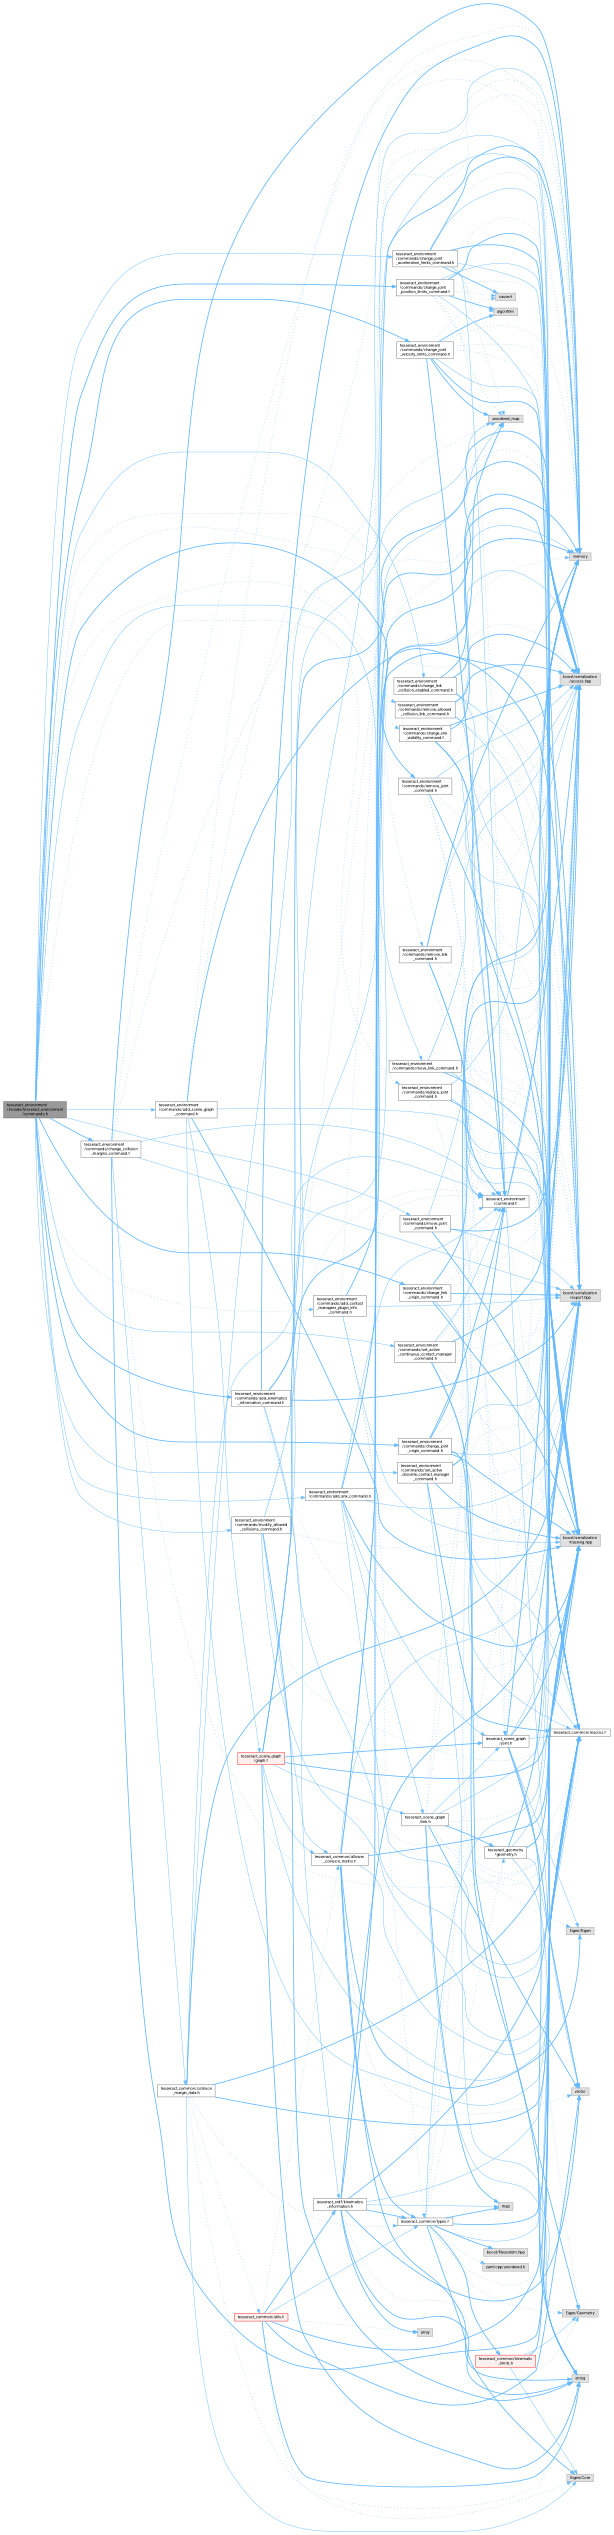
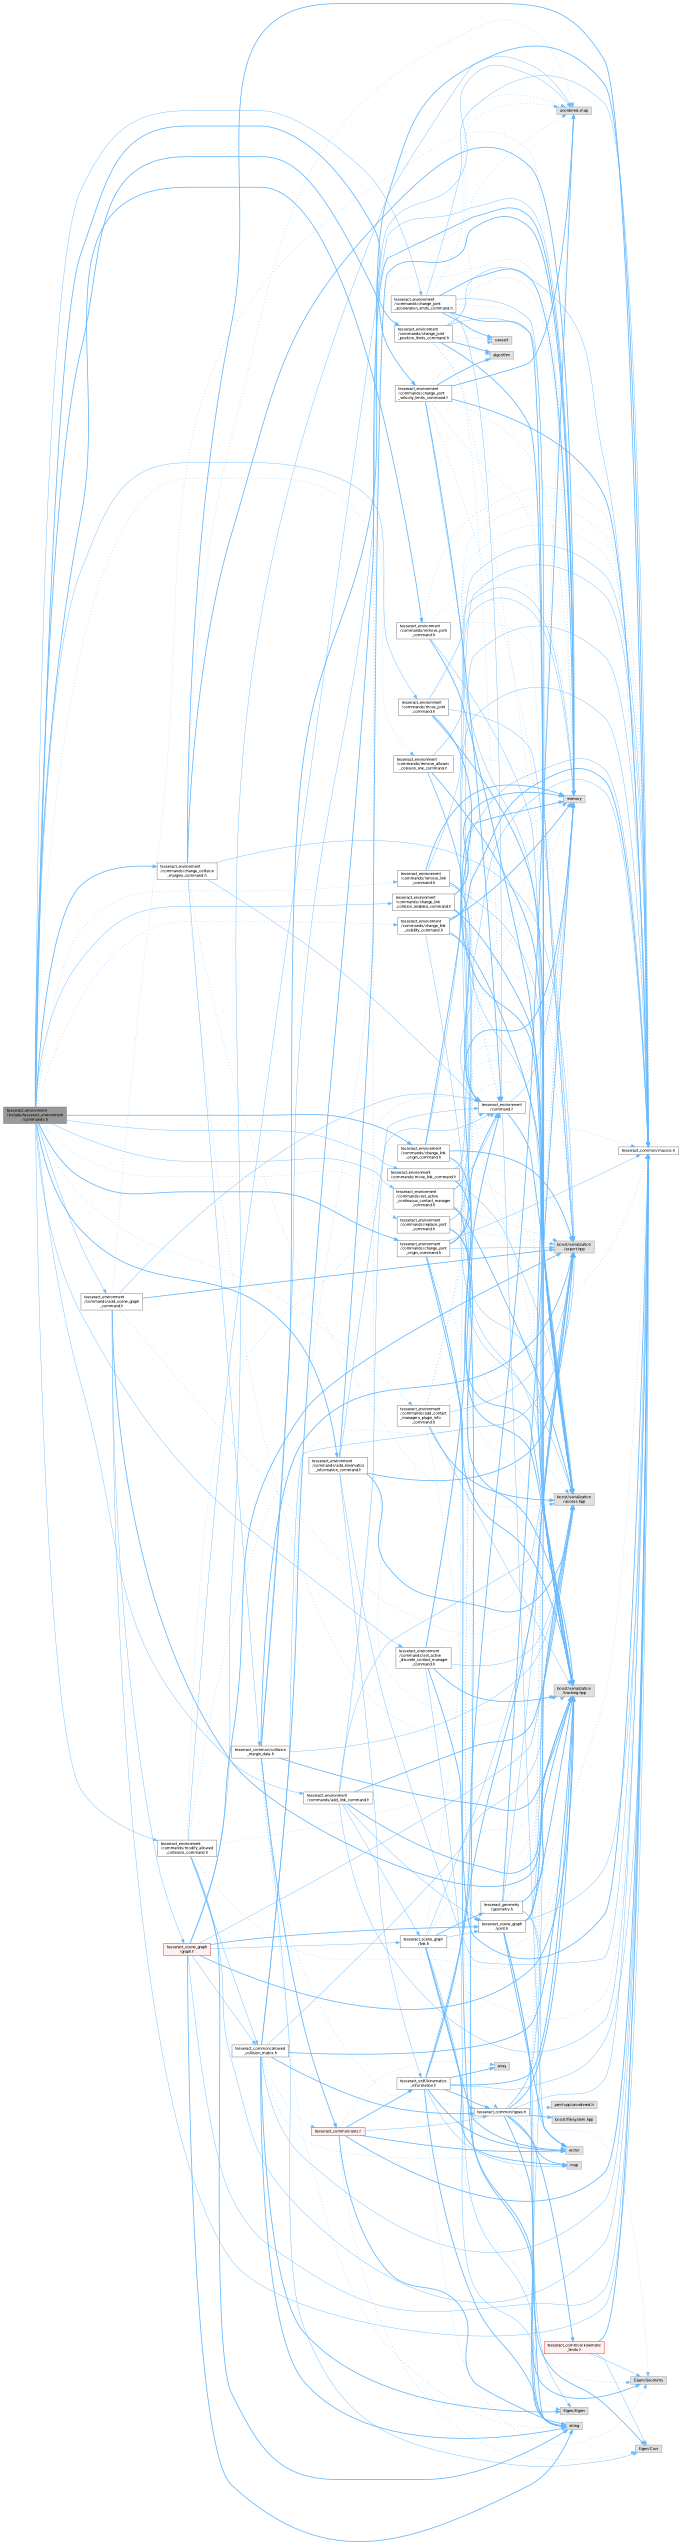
edge "tesseract_common/types.h" -> "tesseract_geometry /geometry.h": now "tesseract_common/types.h" -> "unordered_map"
edge "tesseract_common/utils.h" -> "tesseract_common/allowed _collision_matrix.h": reversed
edge "tesseract_common/collision _margin_data.h" -> "tesseract_common/utils.h": style dotted -> bold
